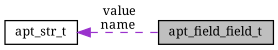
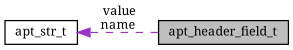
node "apt_field_field_t": label "apt_field_field_t" -> "apt_header_field_t"
